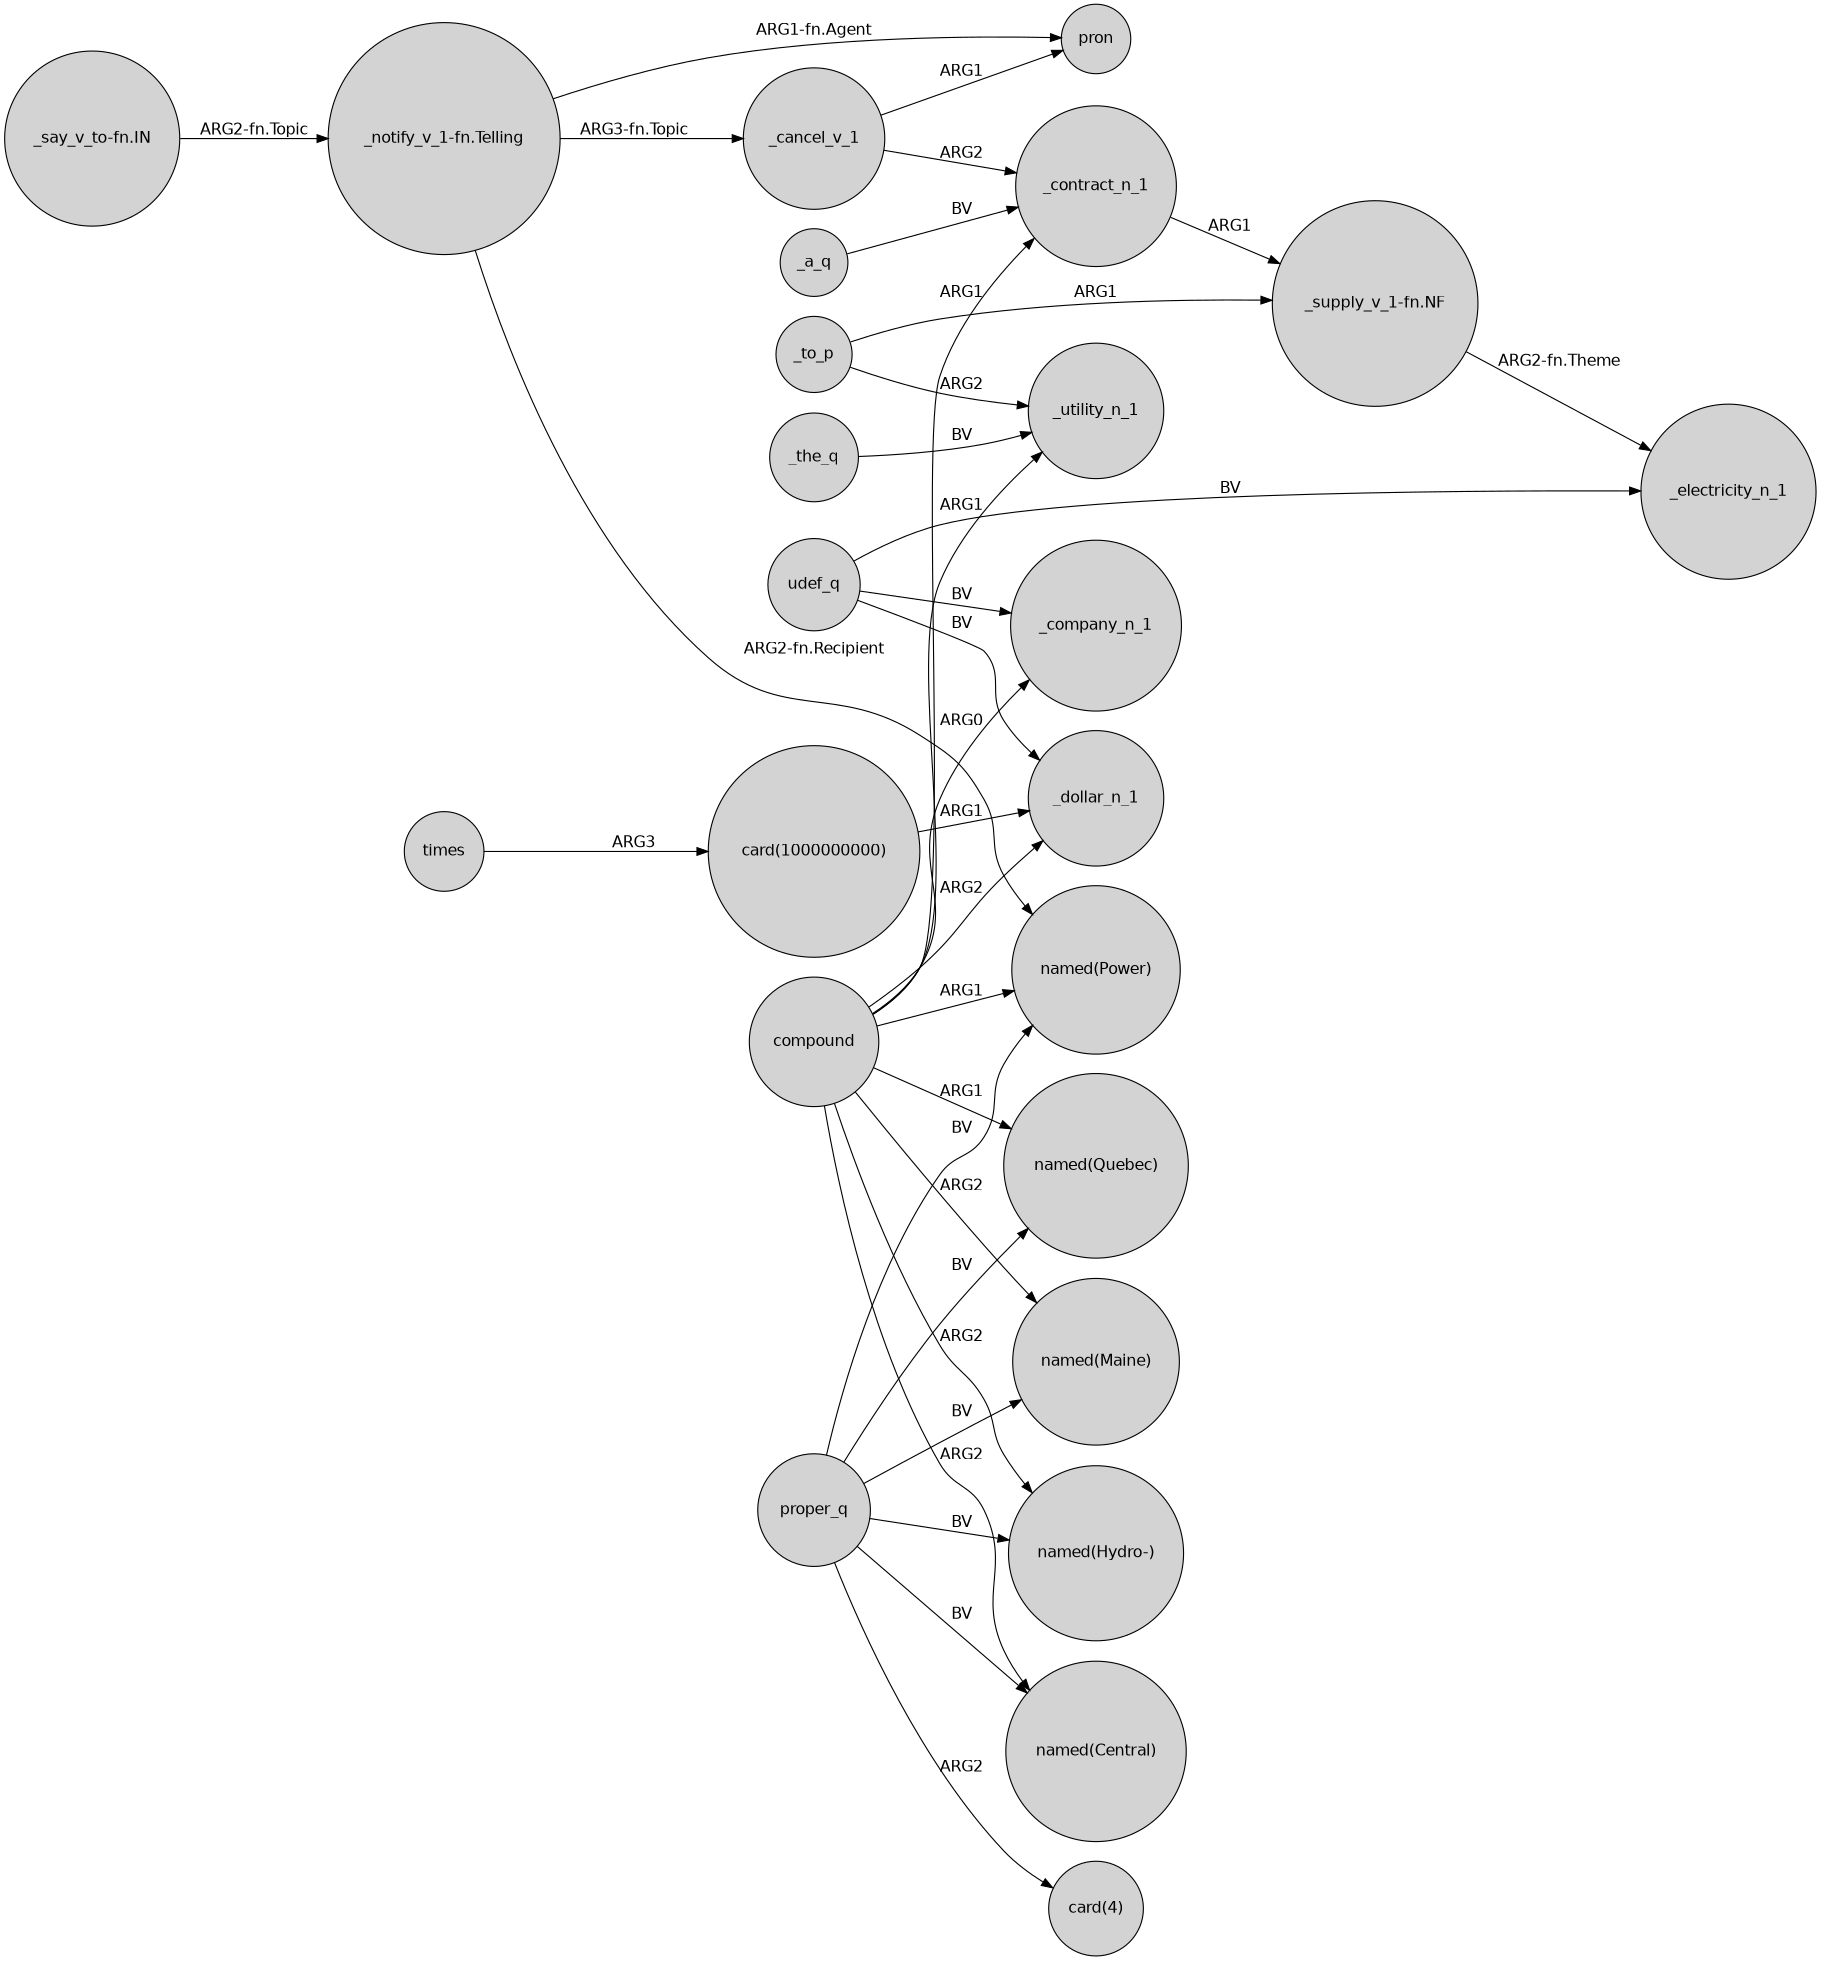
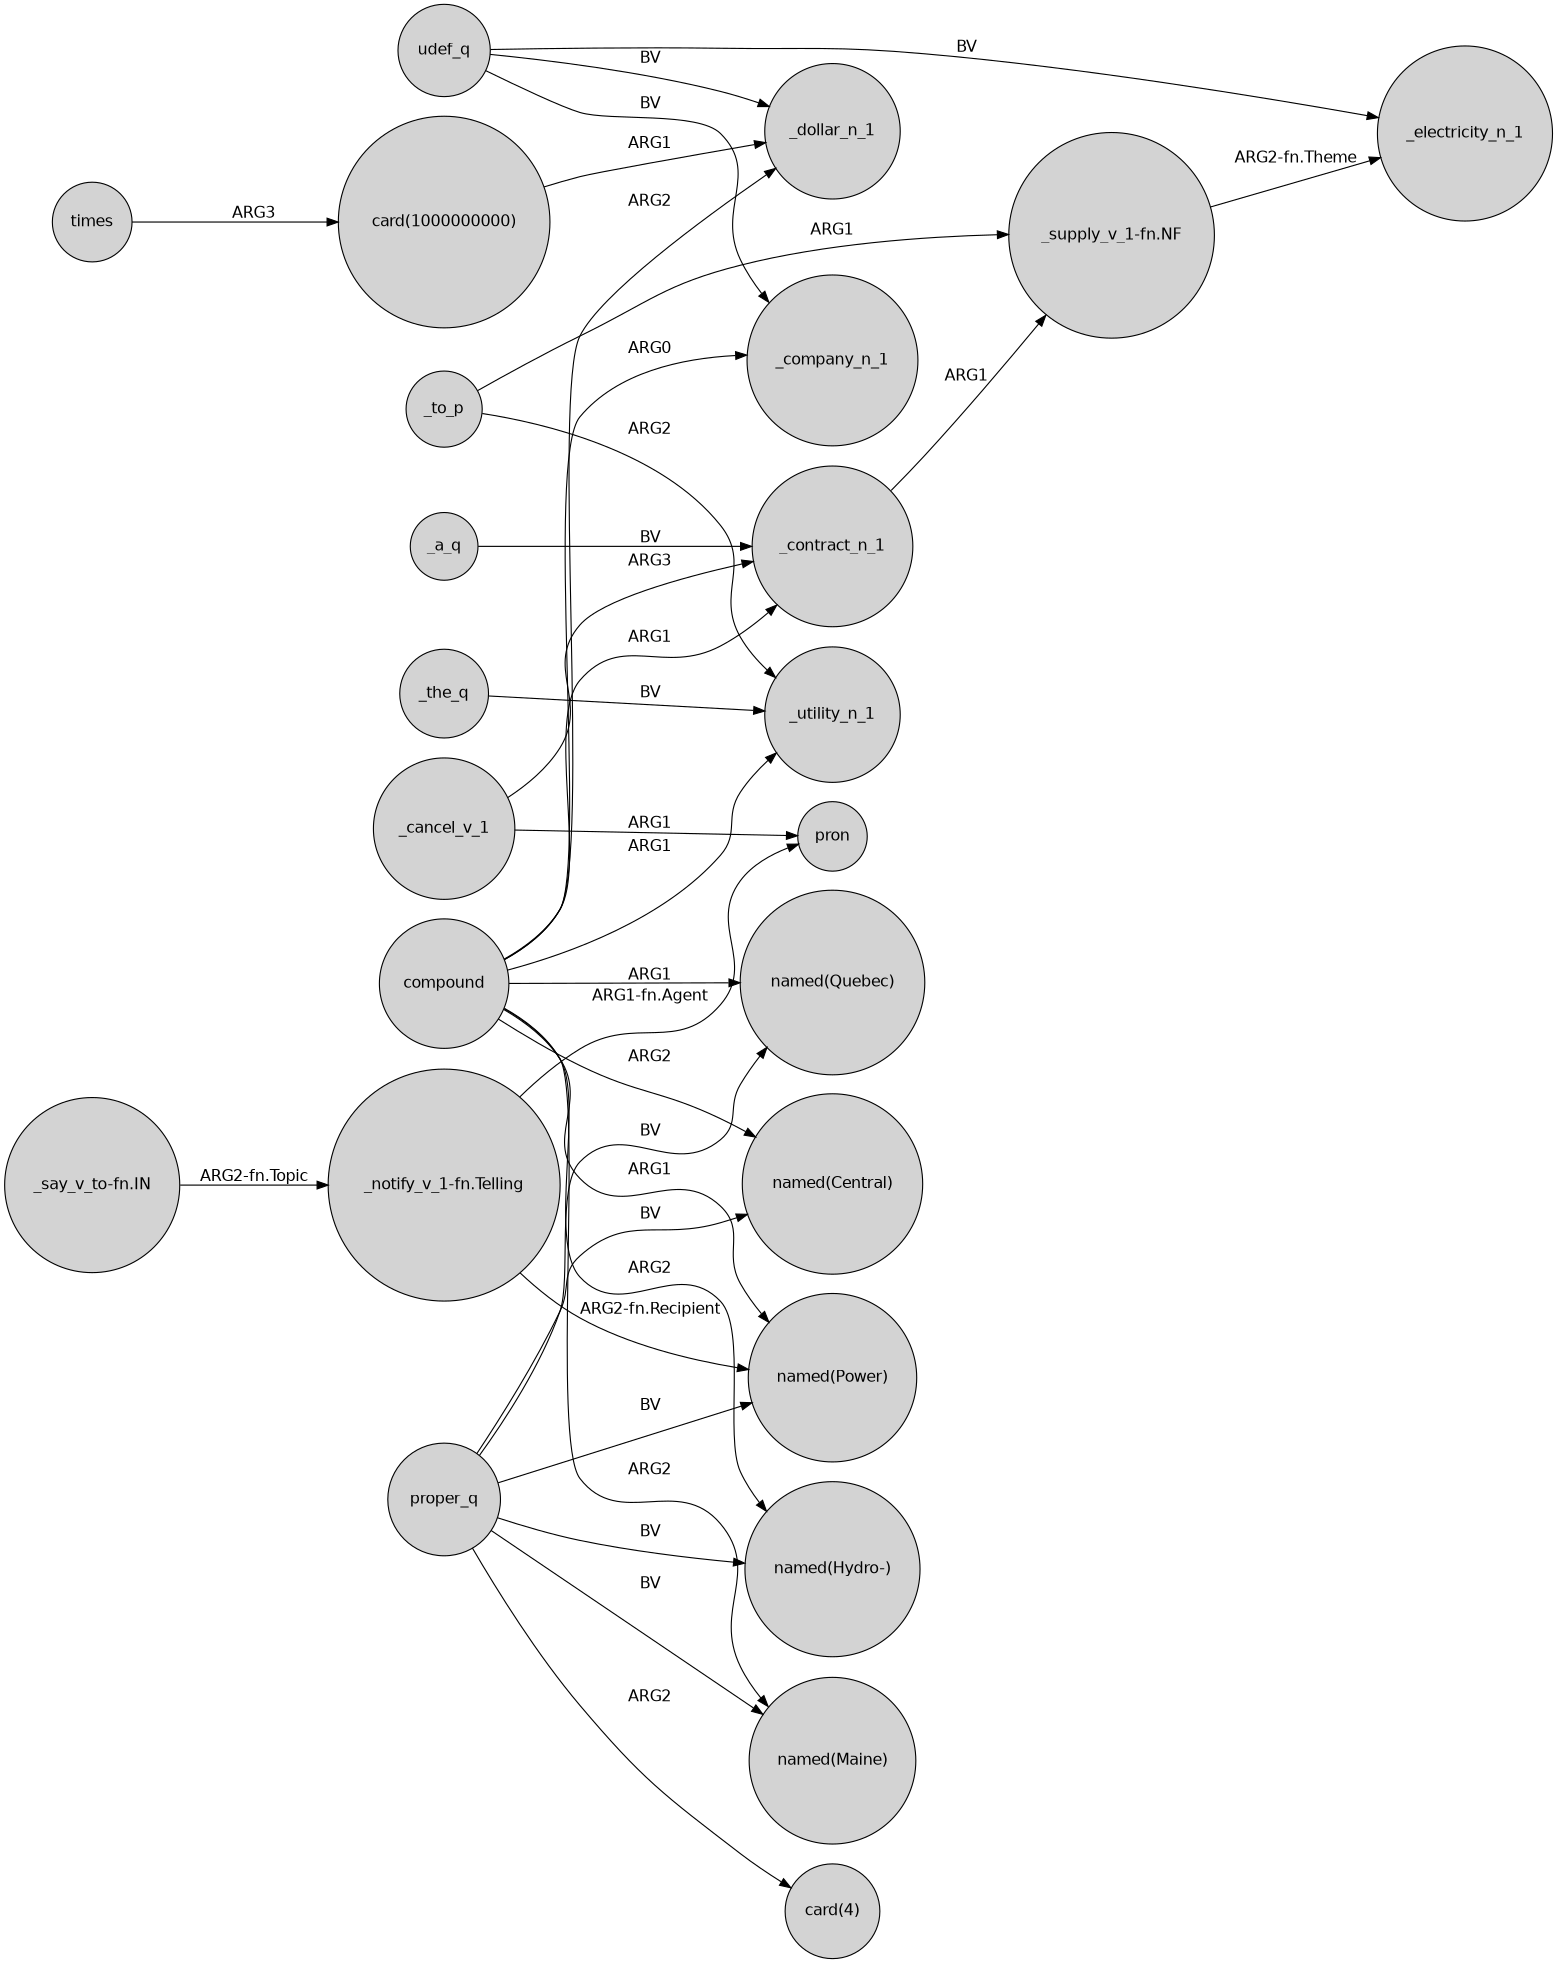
edge "_notify_v_1-fn.Telling" -> "_cancel_v_1": removed, label "ARG3-fn.Topic"
edge "_cancel_v_1" -> "_contract_n_1": label "ARG2" -> "ARG3"
